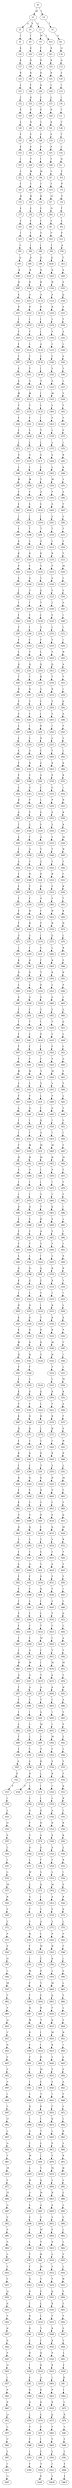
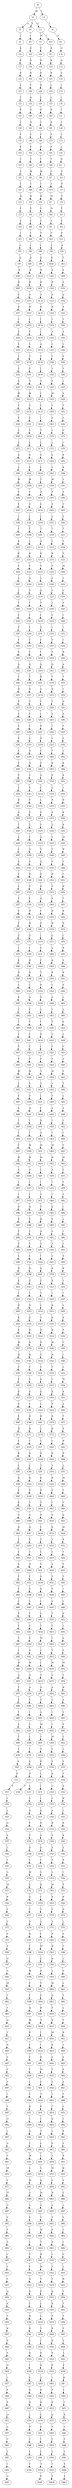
node "S549": added
